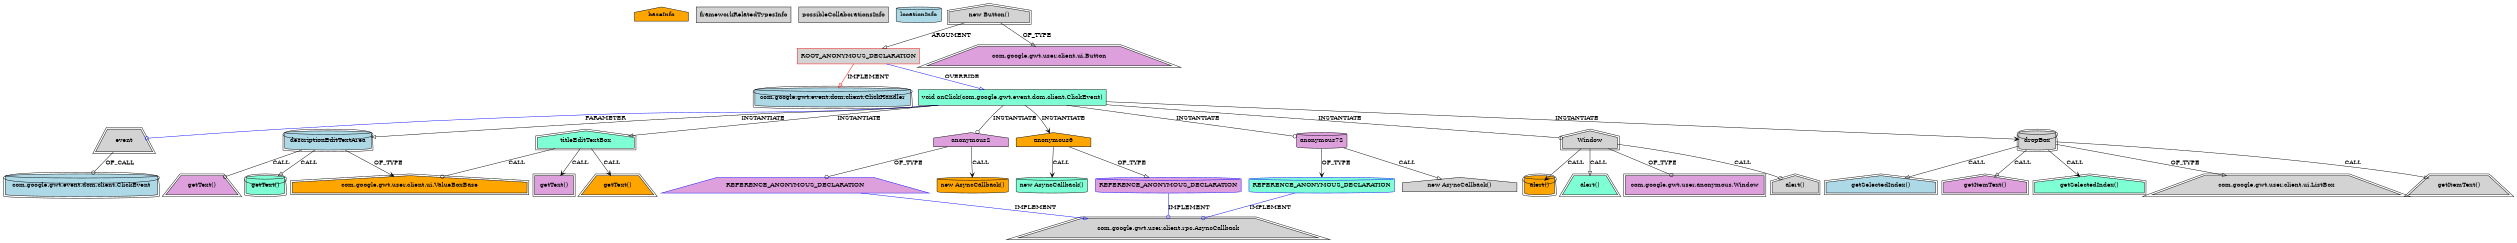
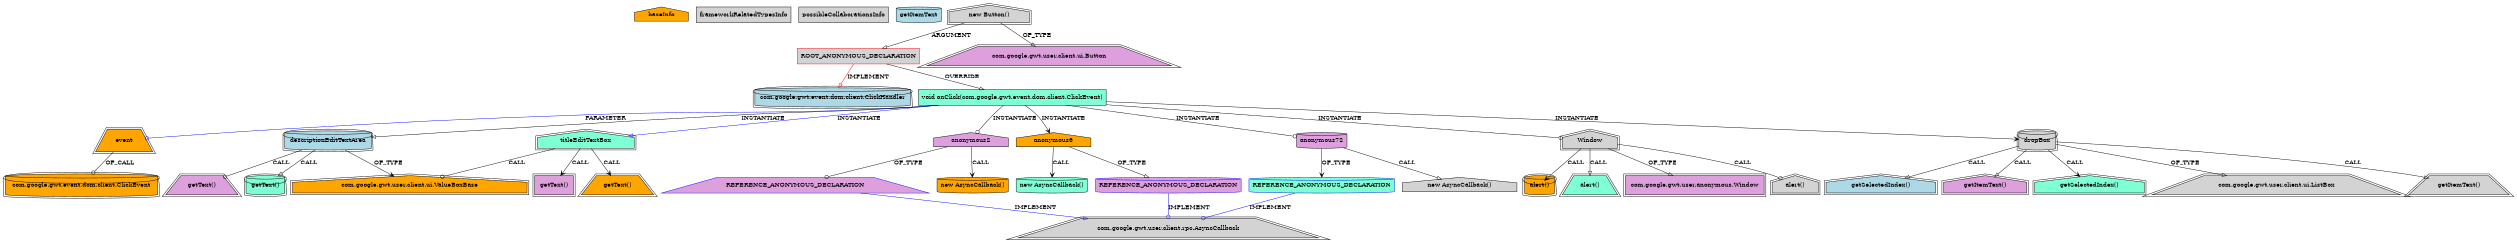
node "locationInfo": label "locationInfo" -> "getItemText"
edge "ROOT_ANONYMOUS_DECLARATION" -> "void onClick(com.google.gwt.event.dom.client.ClickEvent)": color blue -> black
edge "void onClick(com.google.gwt.event.dom.client.ClickEvent)" -> "titleEditTextBox": color black -> blue
node "event": fillcolor lightgrey -> orange
edge "Window" -> "com.google.gwt.user.anonymous.Window": arrowhead odot -> onormal
node "com.google.gwt.event.dom.client.ClickEvent": fillcolor lightblue -> orange
